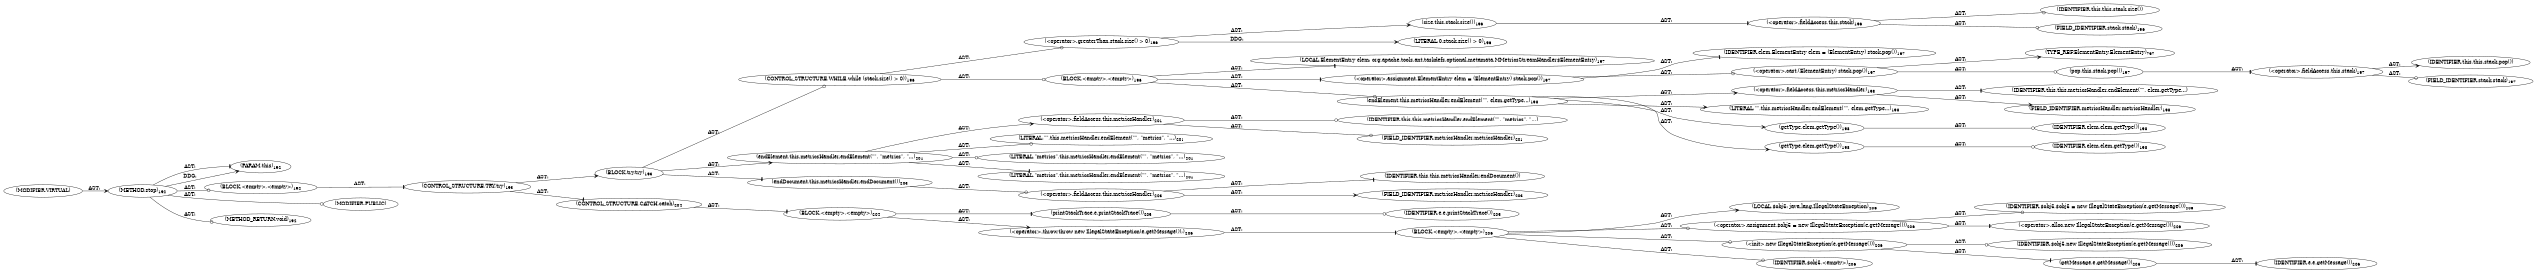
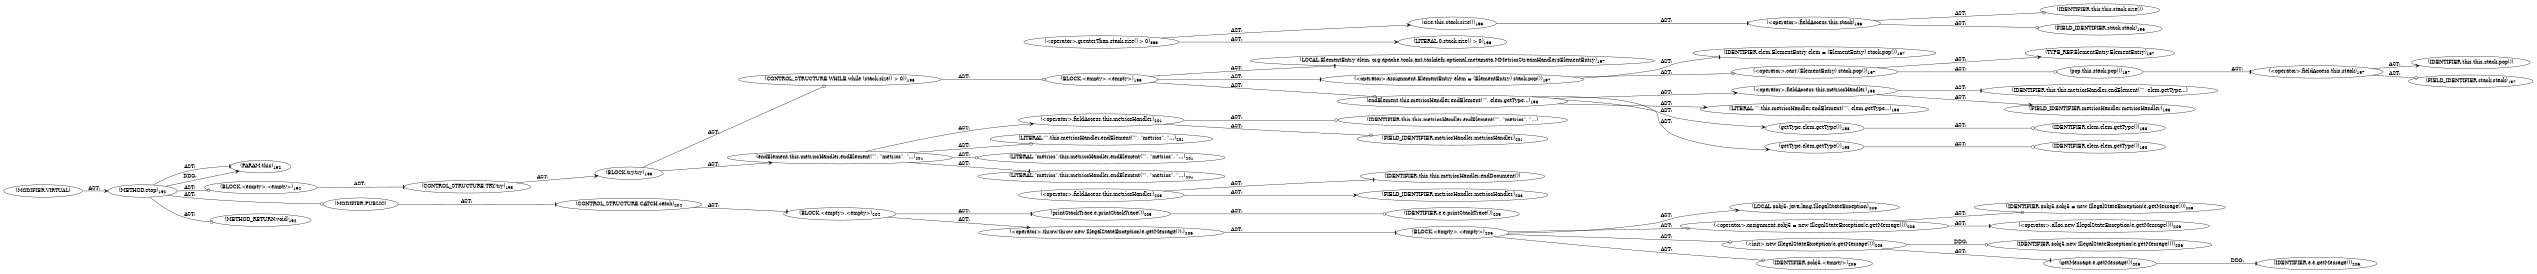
edge "(<operator>.greaterThan,stack.size() > 0)" -> "(LITERAL,0,stack.size() > 0)": label "DDG: " -> "AST: "
node "(<operator>.greaterThan,stack.size() > 0)": text "196" -> "896"
node "(TYPE_REF,ElementEntry,ElementEntry)": text "797" -> "197"
edge "(CONTROL_STRUCTURE,WHILE,while (stack.size() > 0))" -> "(<operator>.greaterThan,stack.size() > 0)": removed, label "AST:"
node "(endDocument,this.metricsHandler.endDocument())": removed
edge "(CONTROL_STRUCTURE,TRY,try)" -> "(CONTROL_STRUCTURE,CATCH,catch)": now "(MODIFIER,PUBLIC)" -> "(CONTROL_STRUCTURE,CATCH,catch)"
edge "(<init>,new IllegalStateException(e.getMessage()))" -> "(IDENTIFIER,$obj5,new IllegalStateException(e.getMessage()))": label "AST: " -> "DDG: "
edge "(getMessage,e.getMessage())" -> "(IDENTIFIER,e,e.getMessage())": label "AST: " -> "DDG: "
